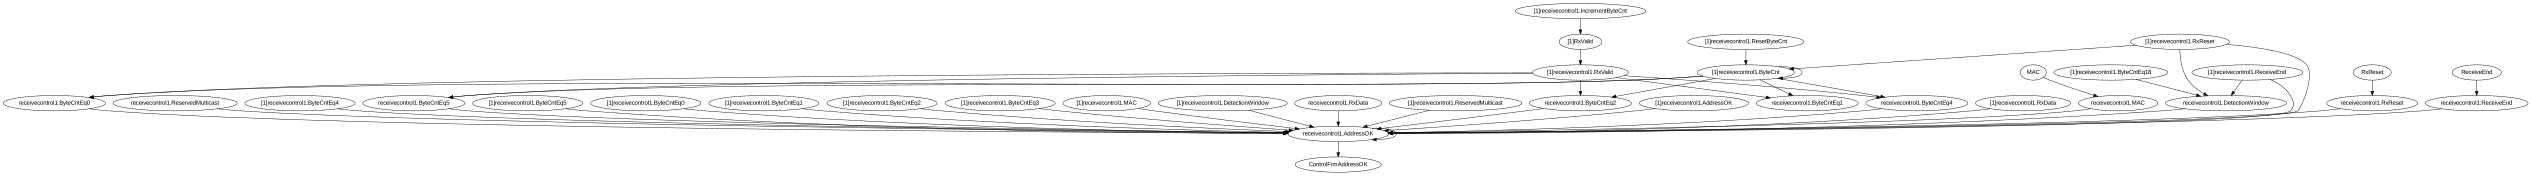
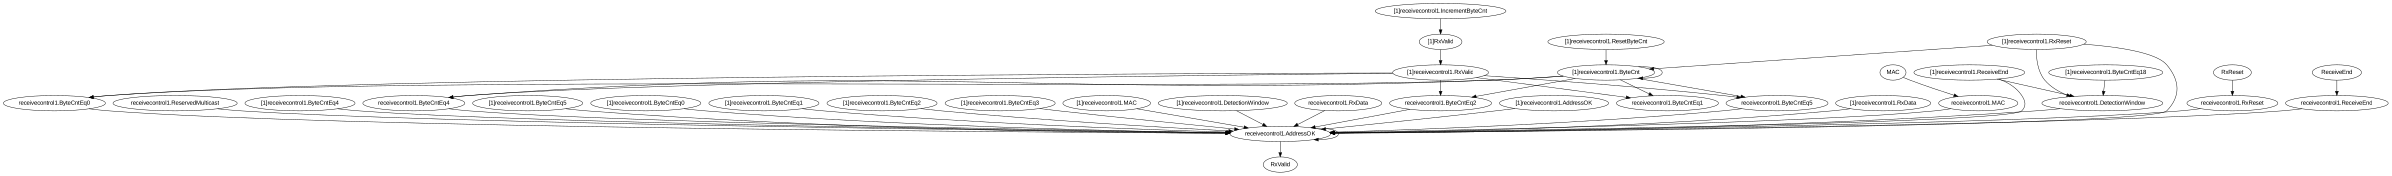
node "[1]receivecontrol1.ReservedMulticast": removed
node "ControlFrmAddressOK": label "ControlFrmAddressOK" -> "RxValid"
